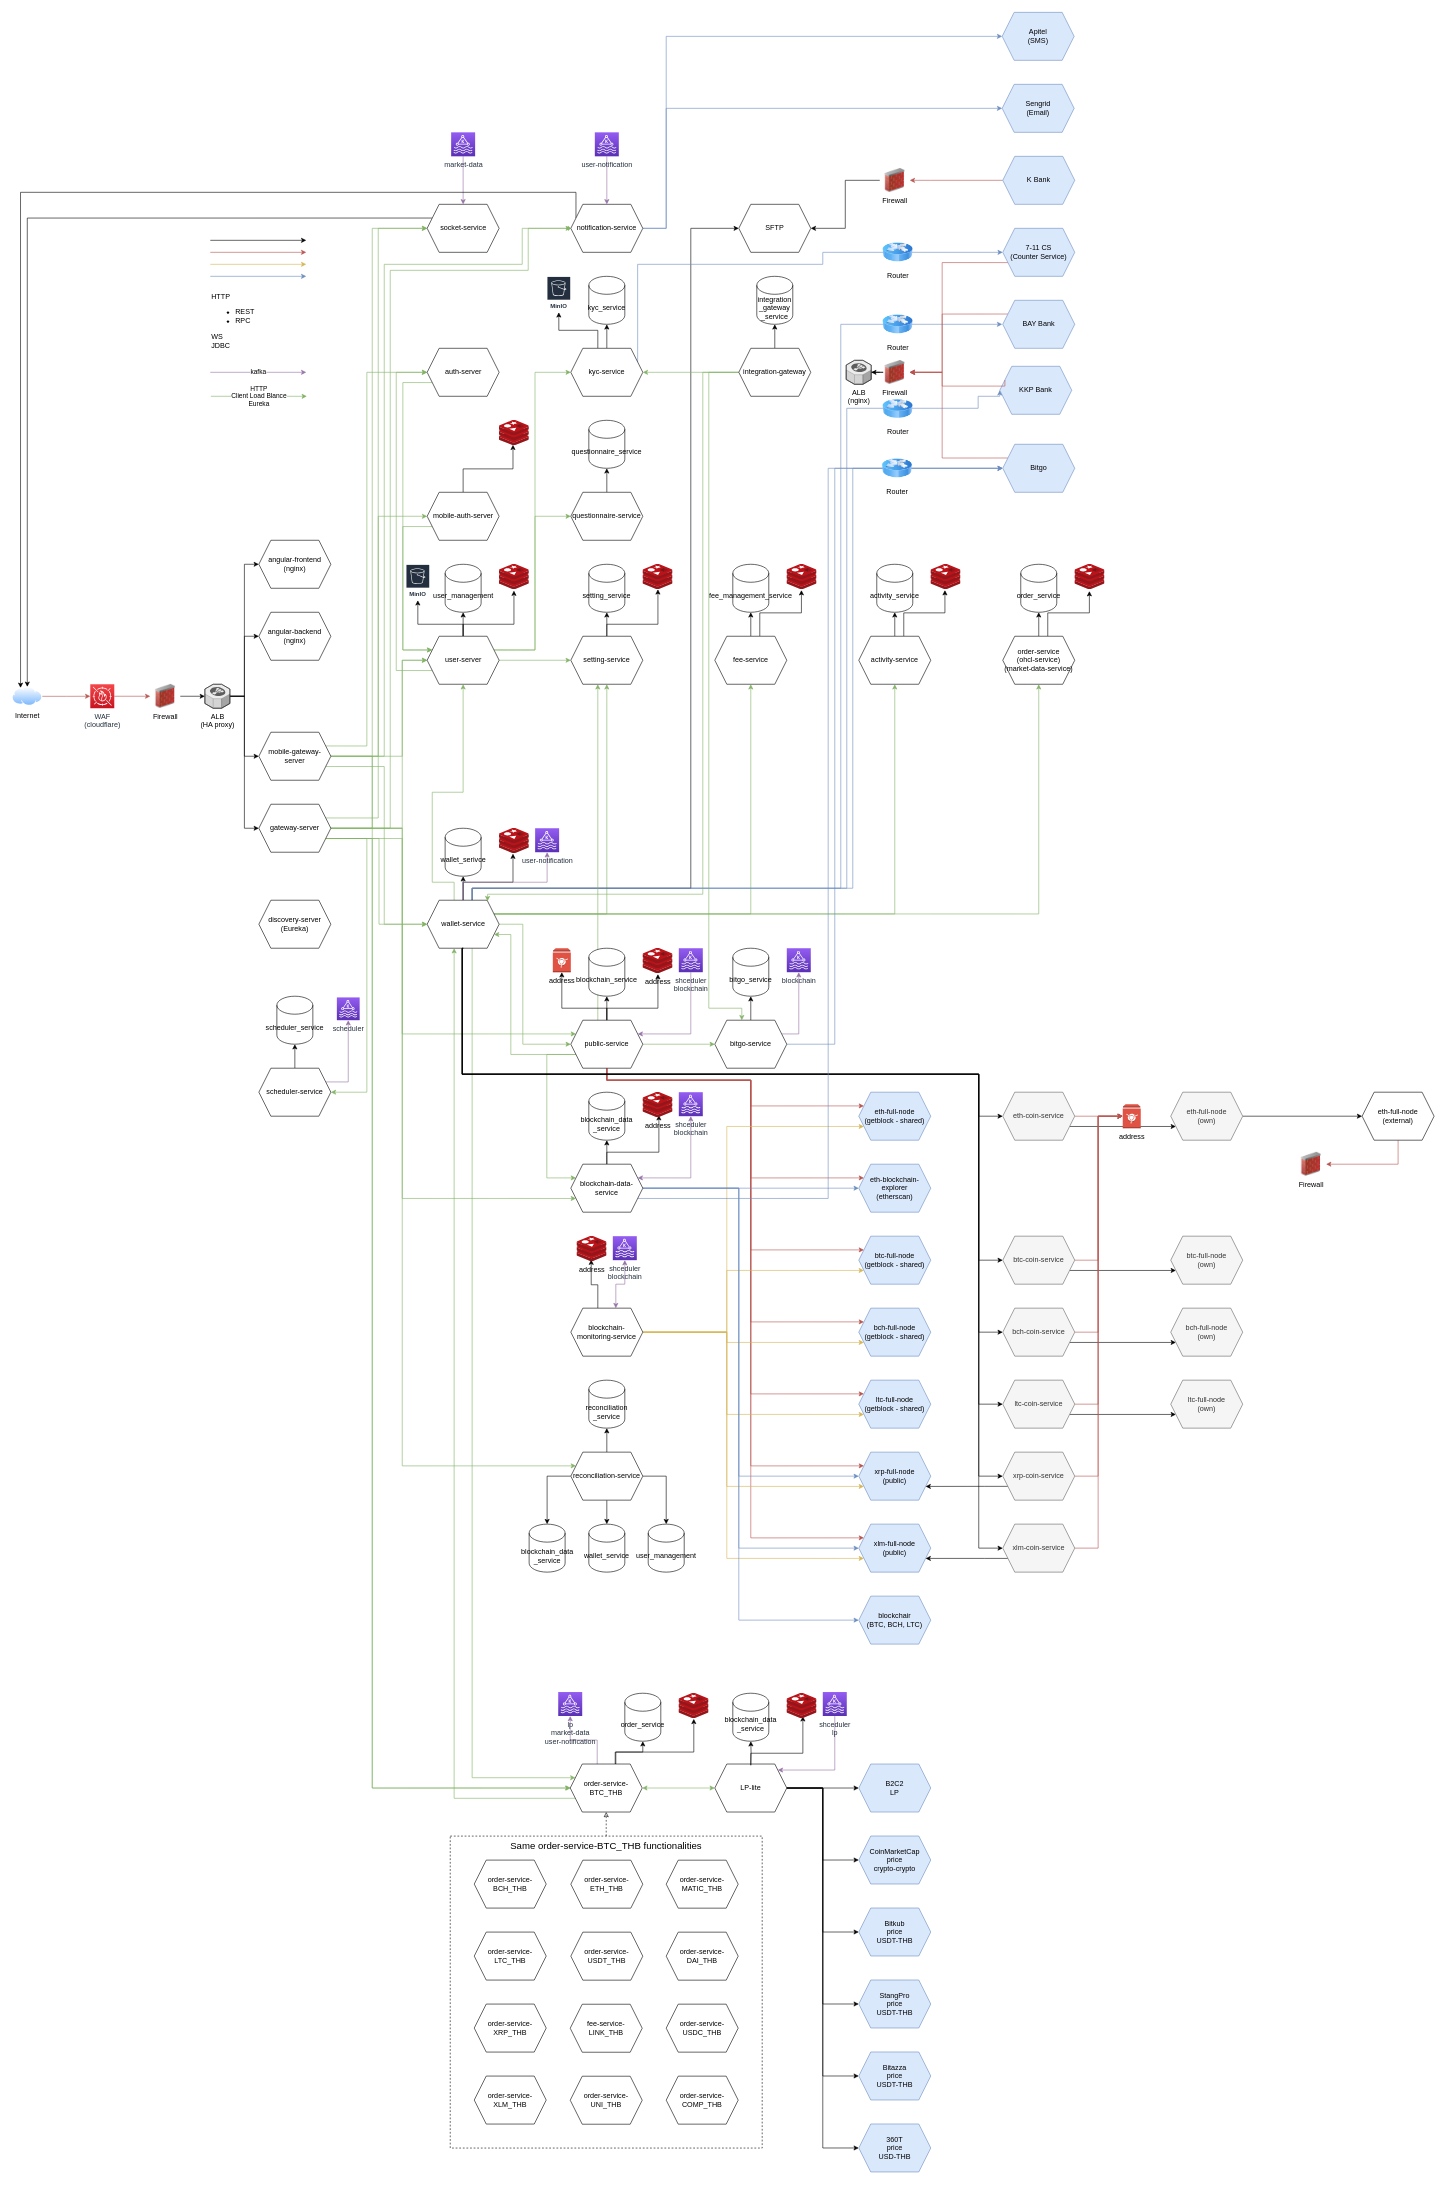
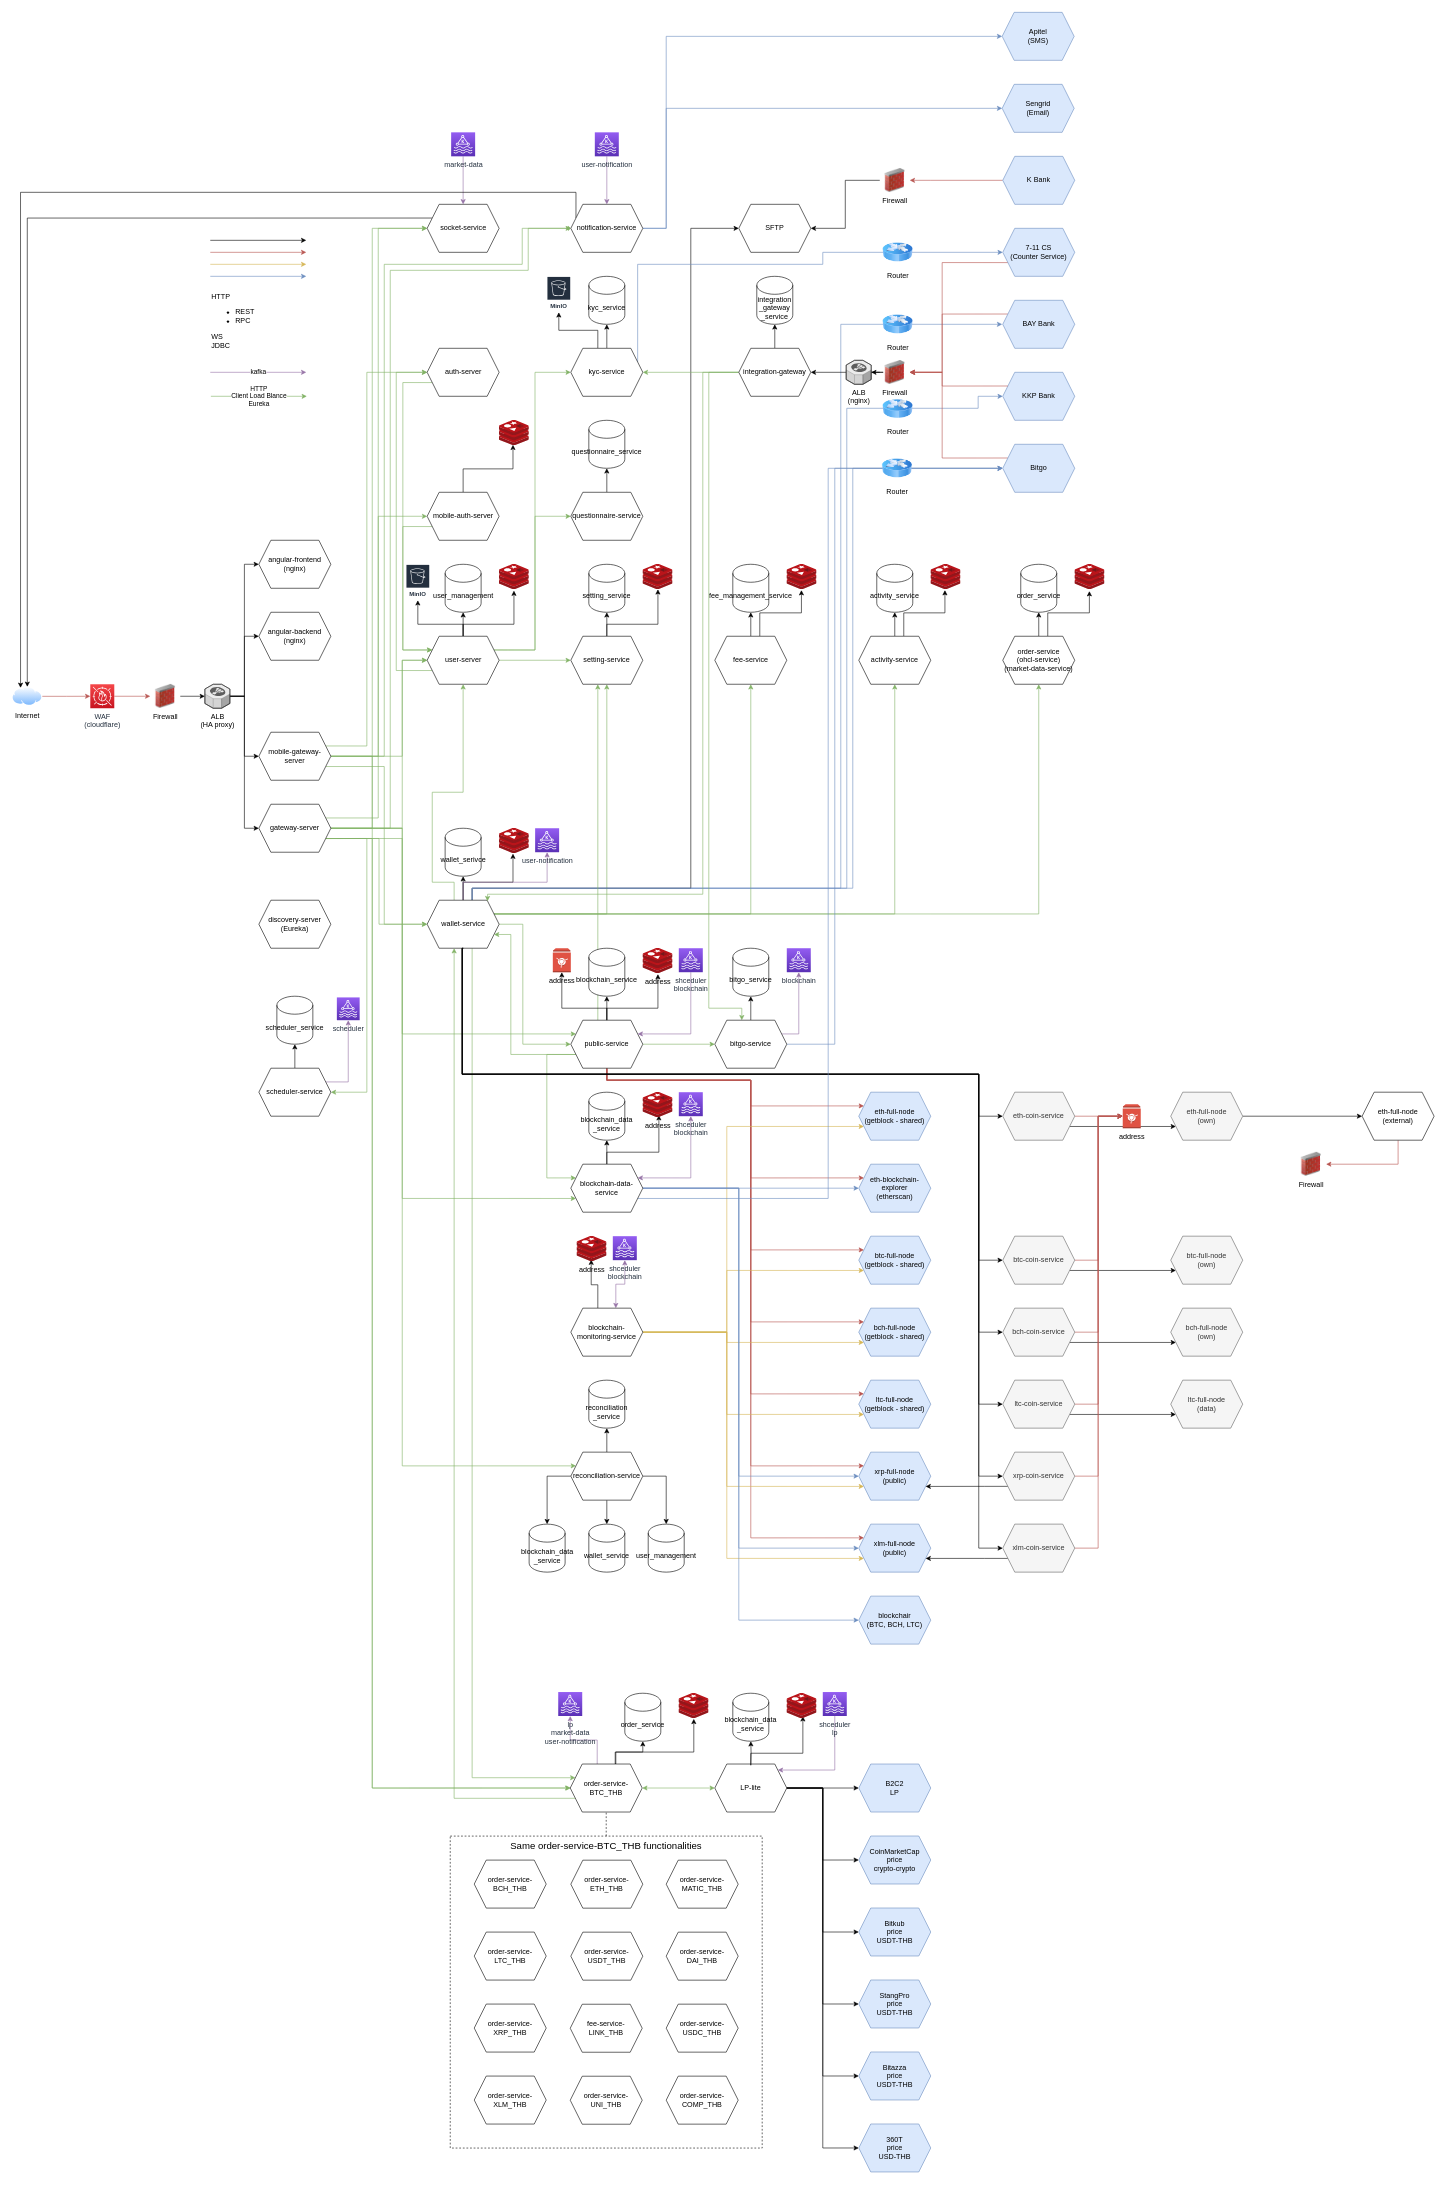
edge "ALB (nginx)" -> "integration-gateway": added
node "KKP Bank": moved (1036, 390) -> (1039, 396)
node "ltc-full-node (own)": label "ltc-full-node (own)" -> "ltc-full-node (data)"
edge "Same order-service-BTC_THB functionalities" -> "order-service-BTC_THB": arrowhead classic -> none
